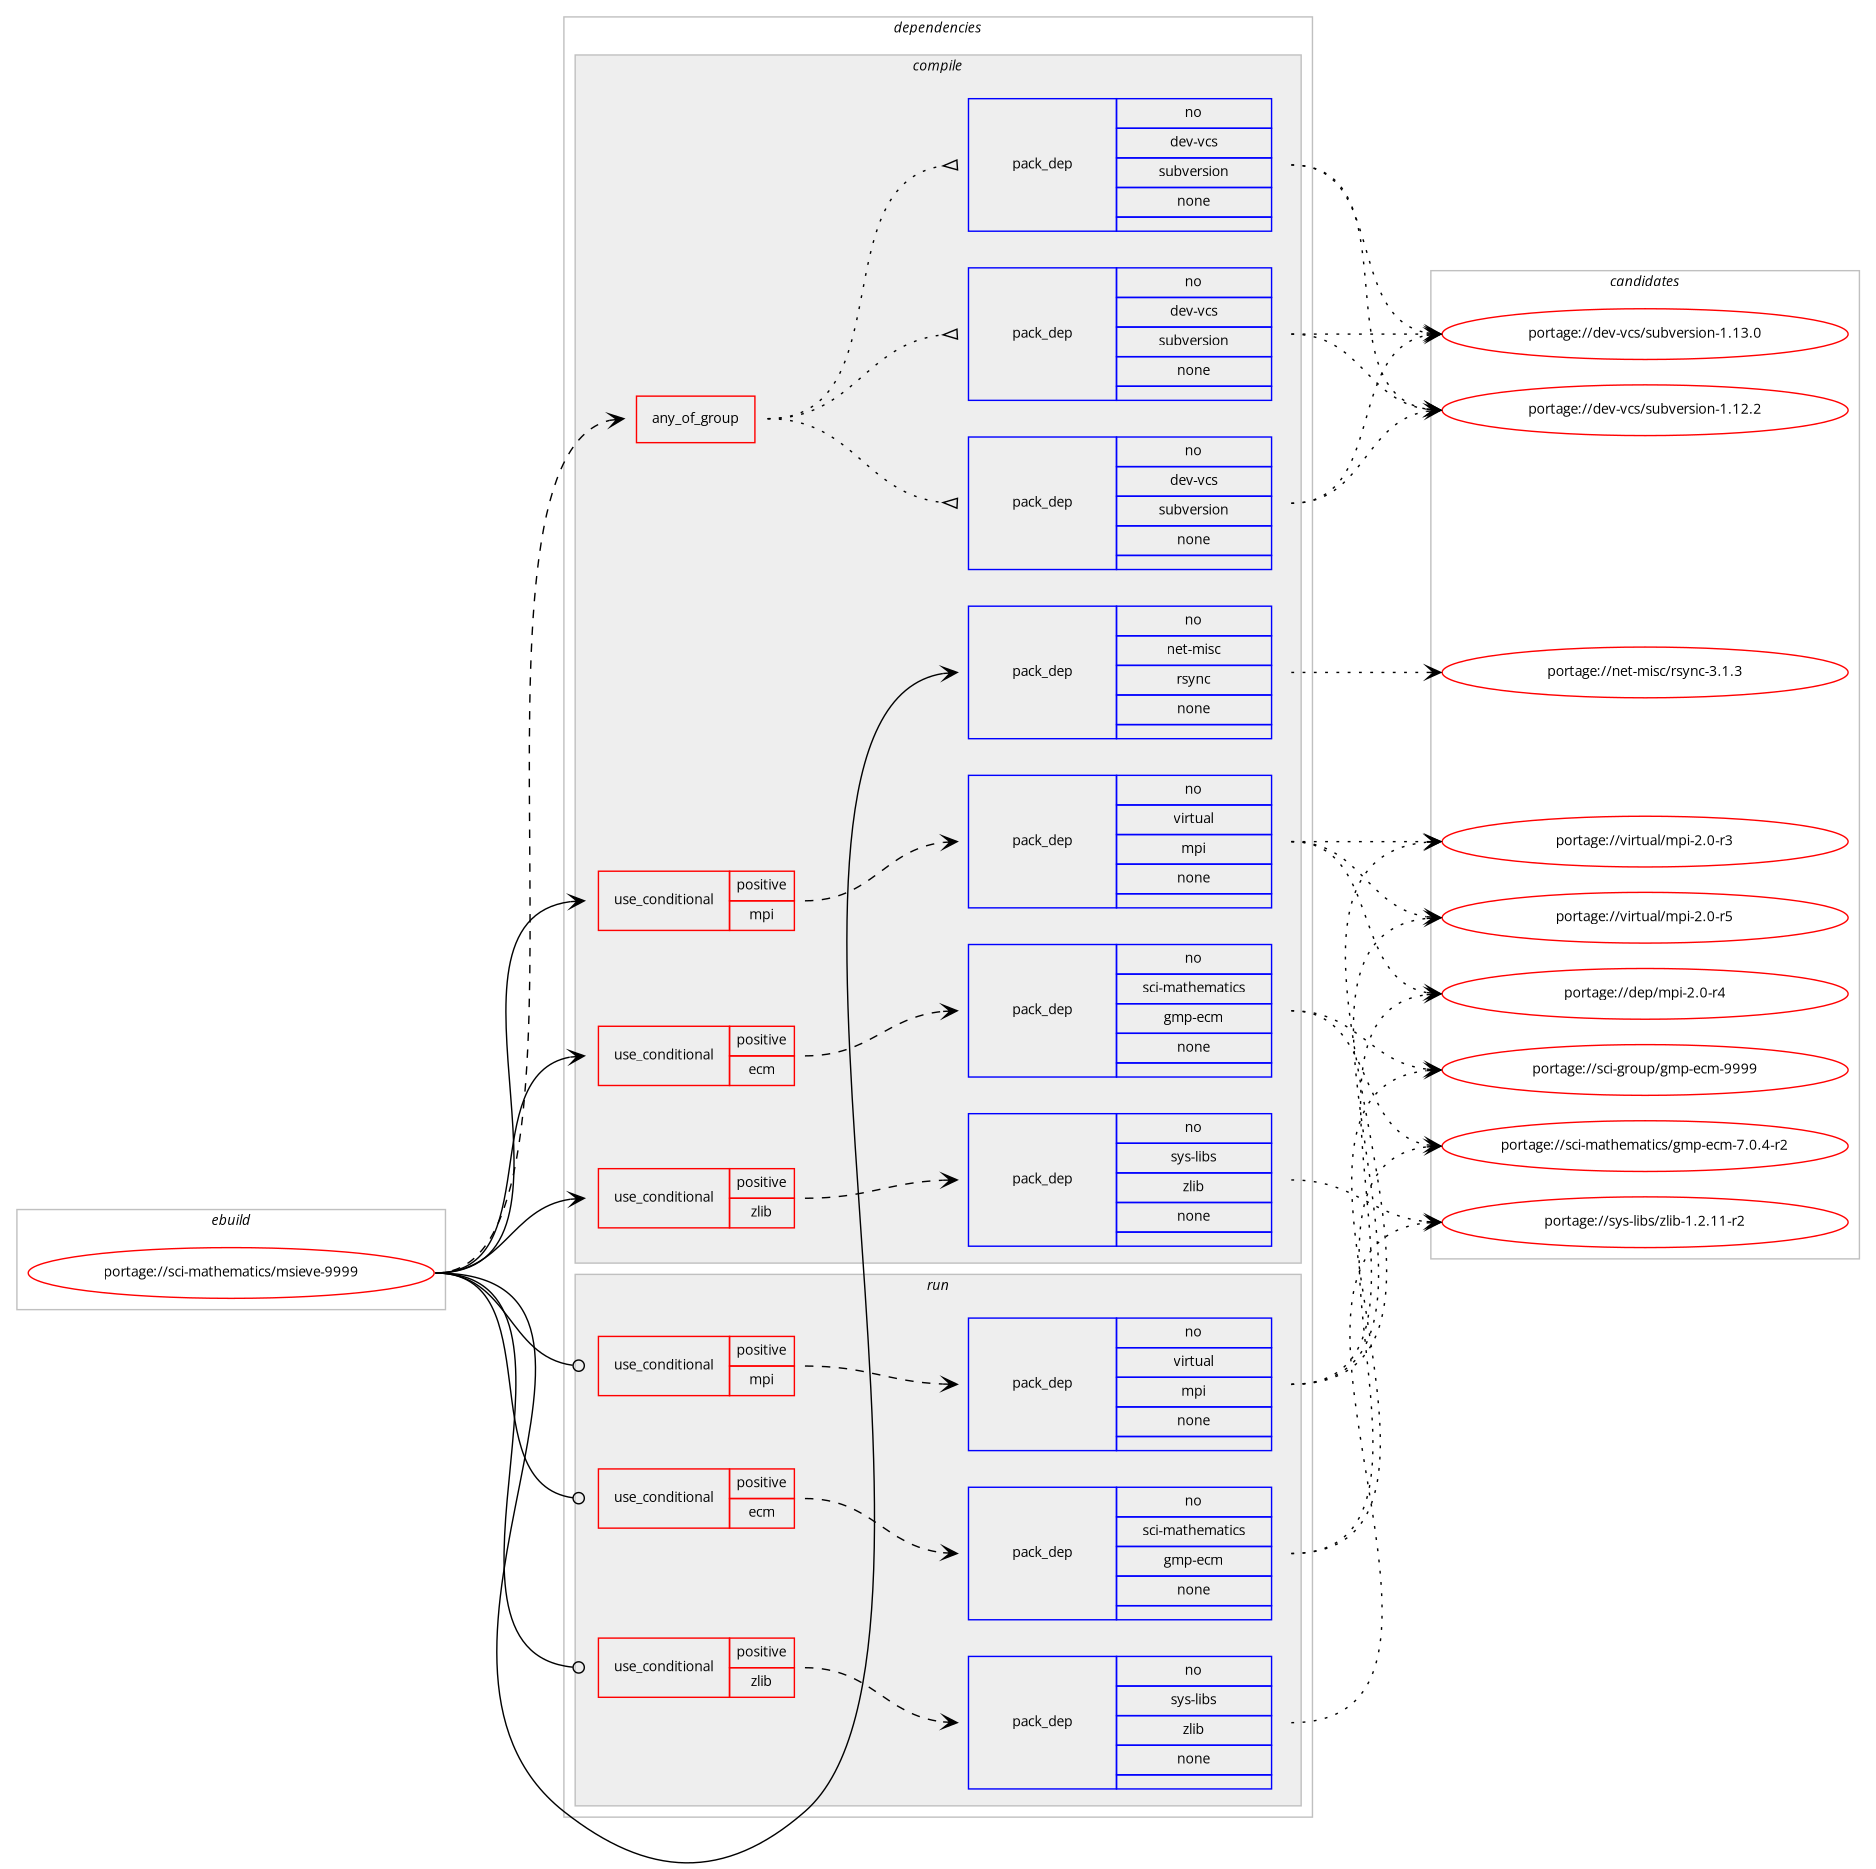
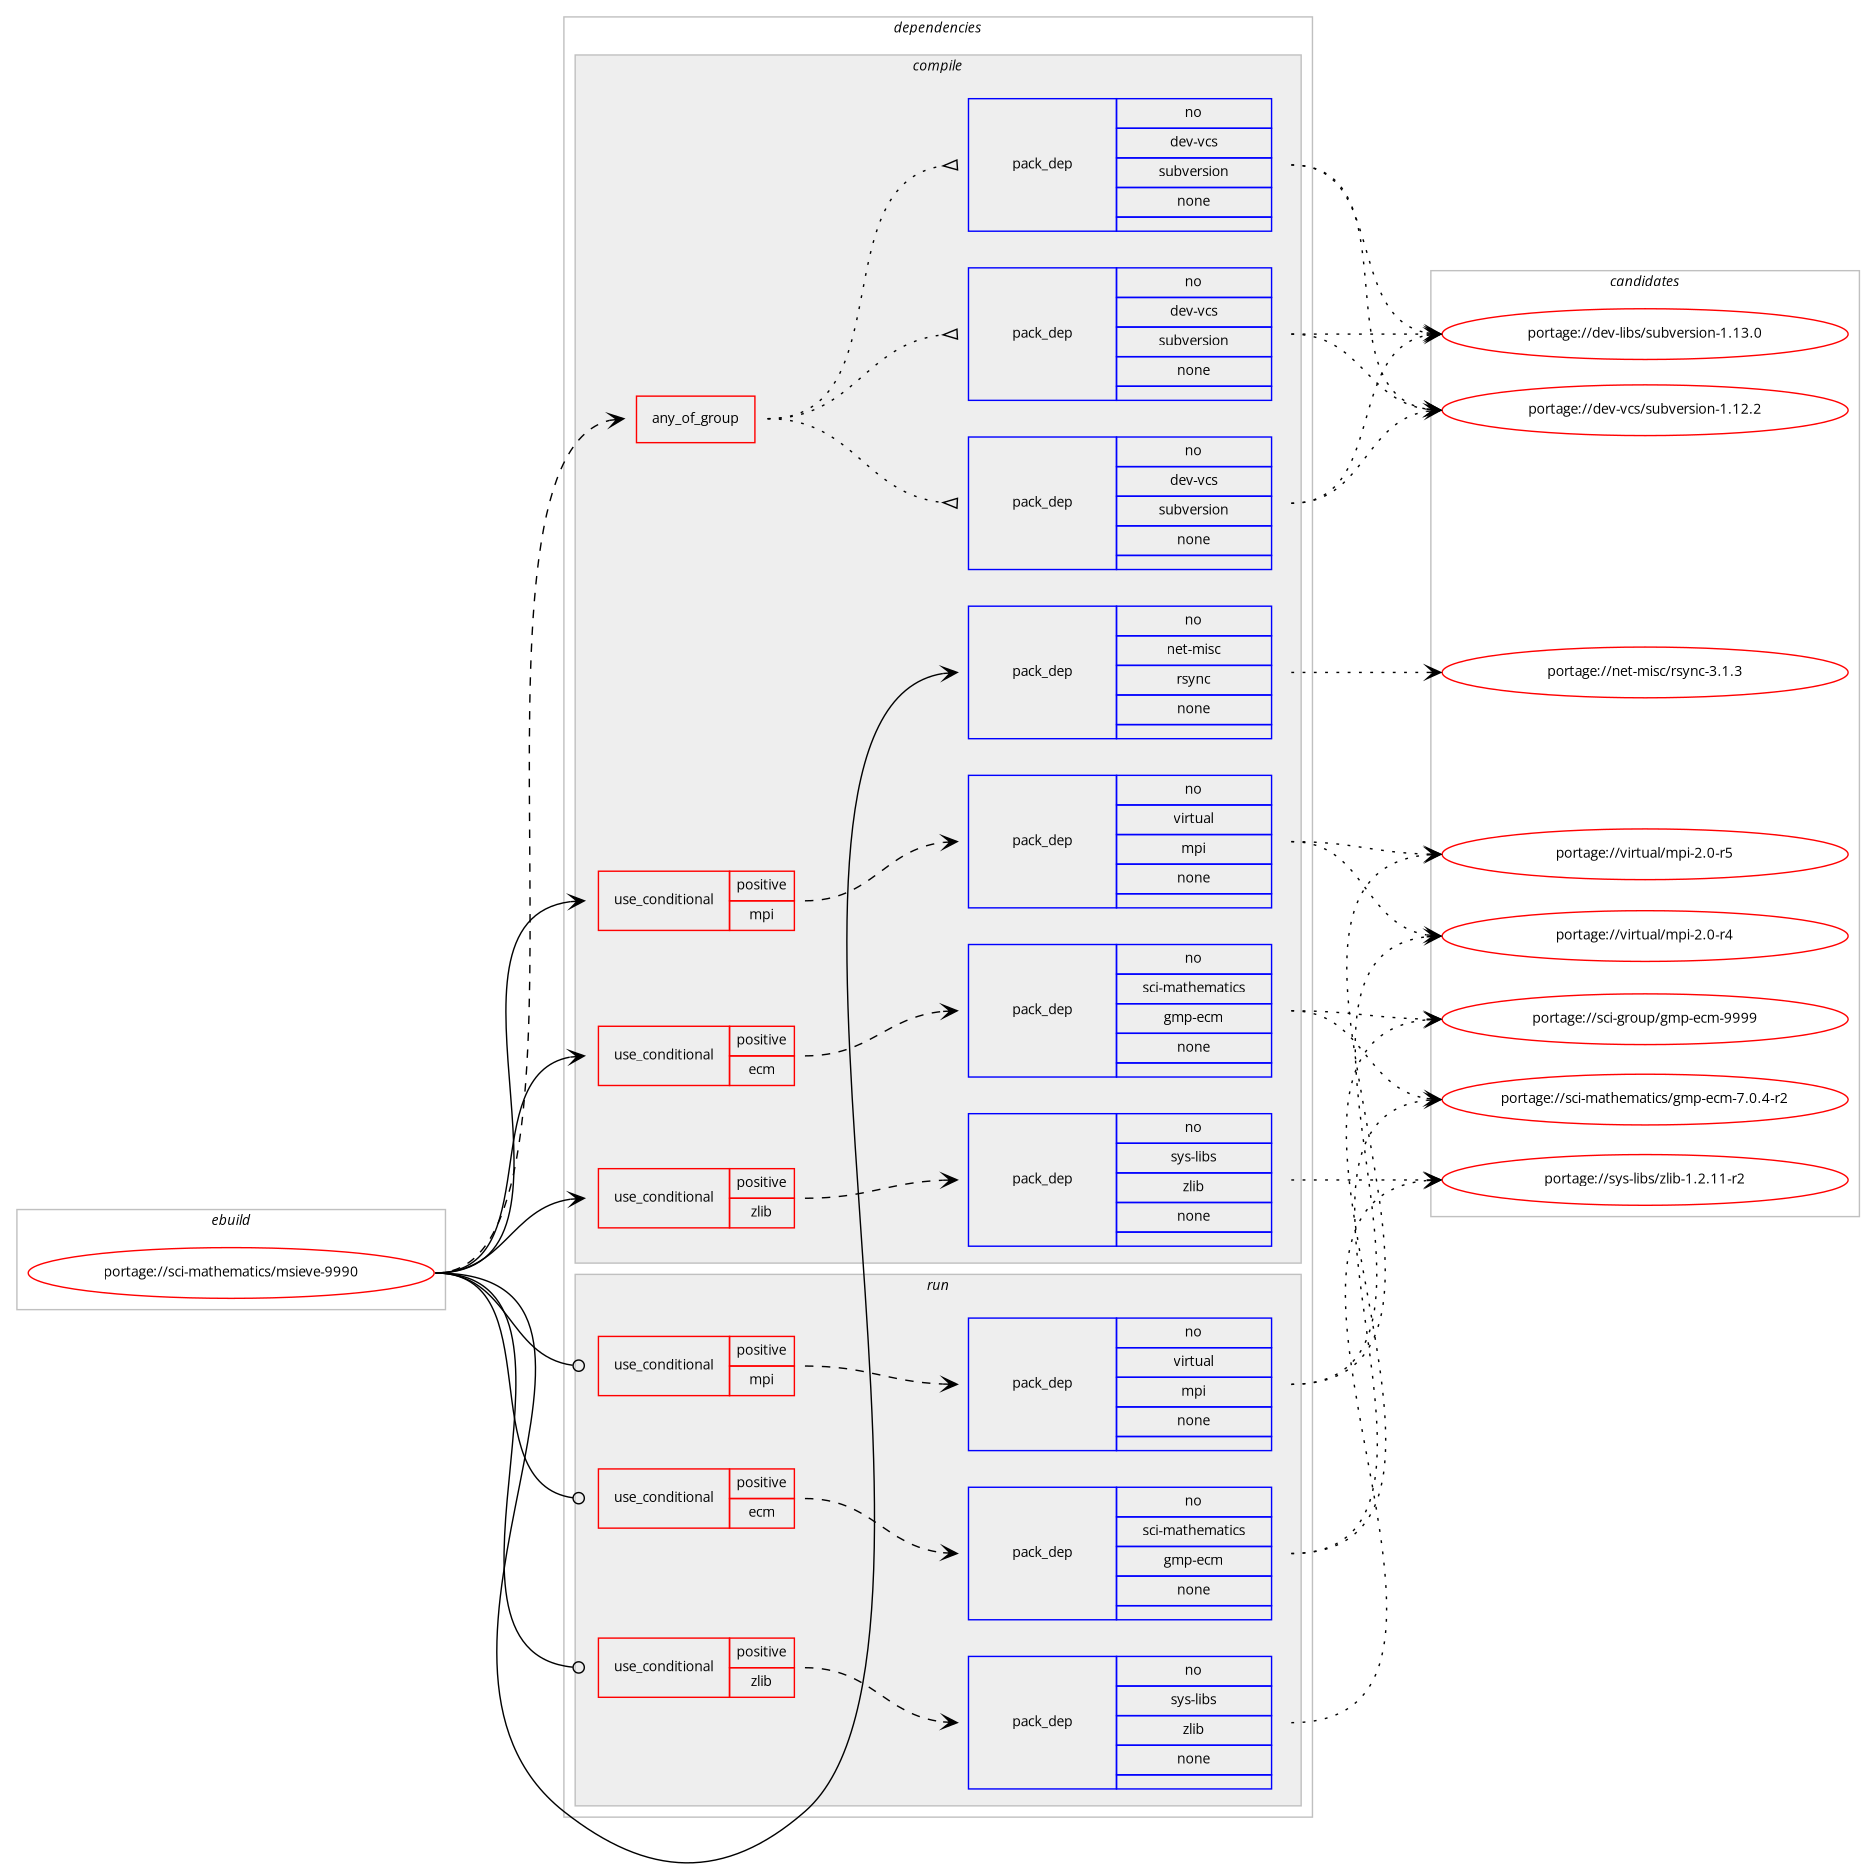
node "portage://dev-vcs/subversion-1.13.0": label "portage://dev-vcs/subversion-1.13.0" -> "portage://dev-libs/subversion-1.13.0"
node "portage://virtual/mpi-2.0-r3": removed
node "portage://dep/mpi-2.0-r4": label "portage://dep/mpi-2.0-r4" -> "portage://virtual/mpi-2.0-r4"
node "portage://sci-mathematics/msieve-9999": label "portage://sci-mathematics/msieve-9999" -> "portage://sci-mathematics/msieve-9990"
